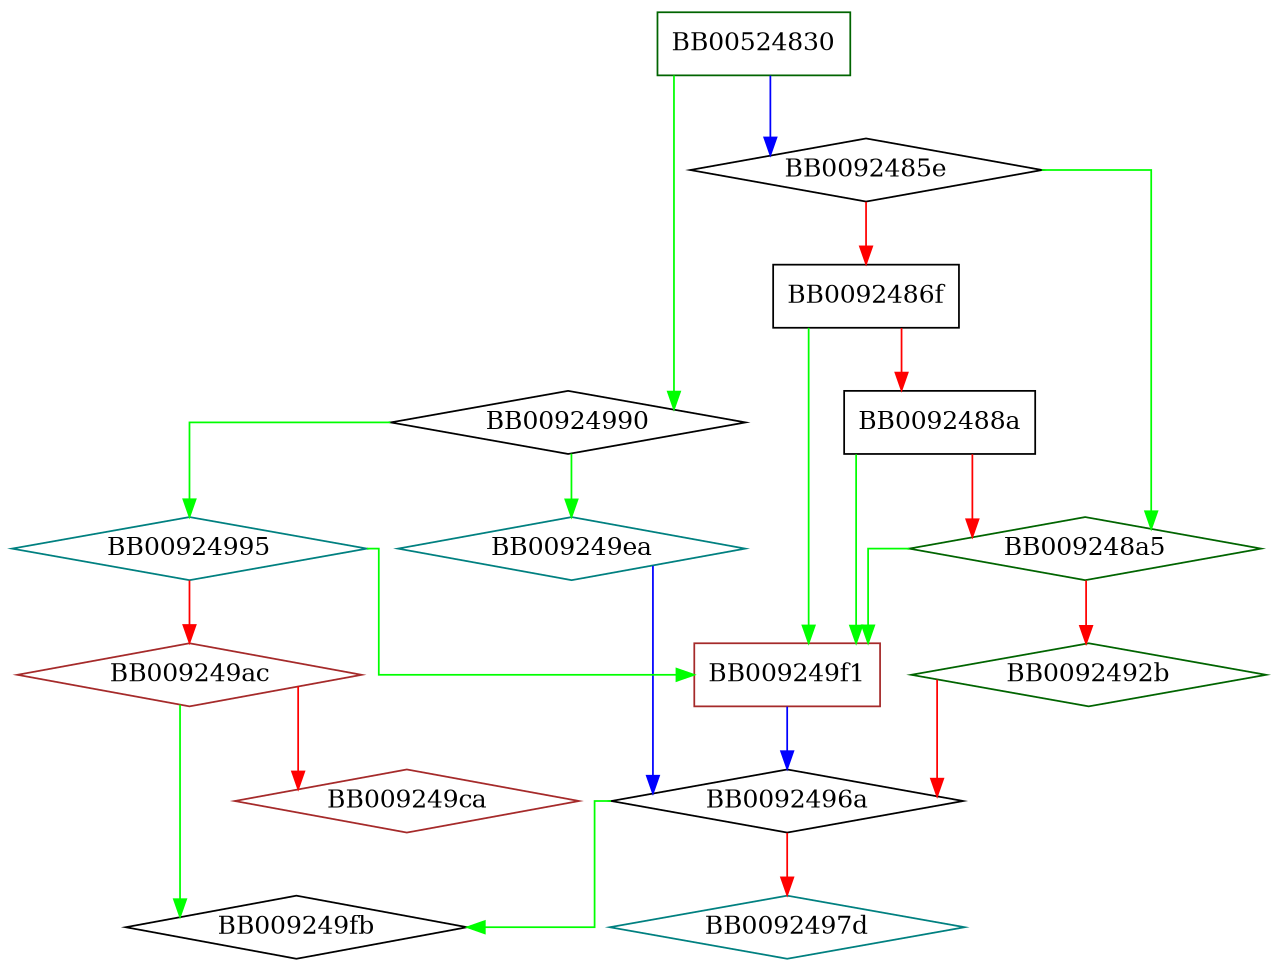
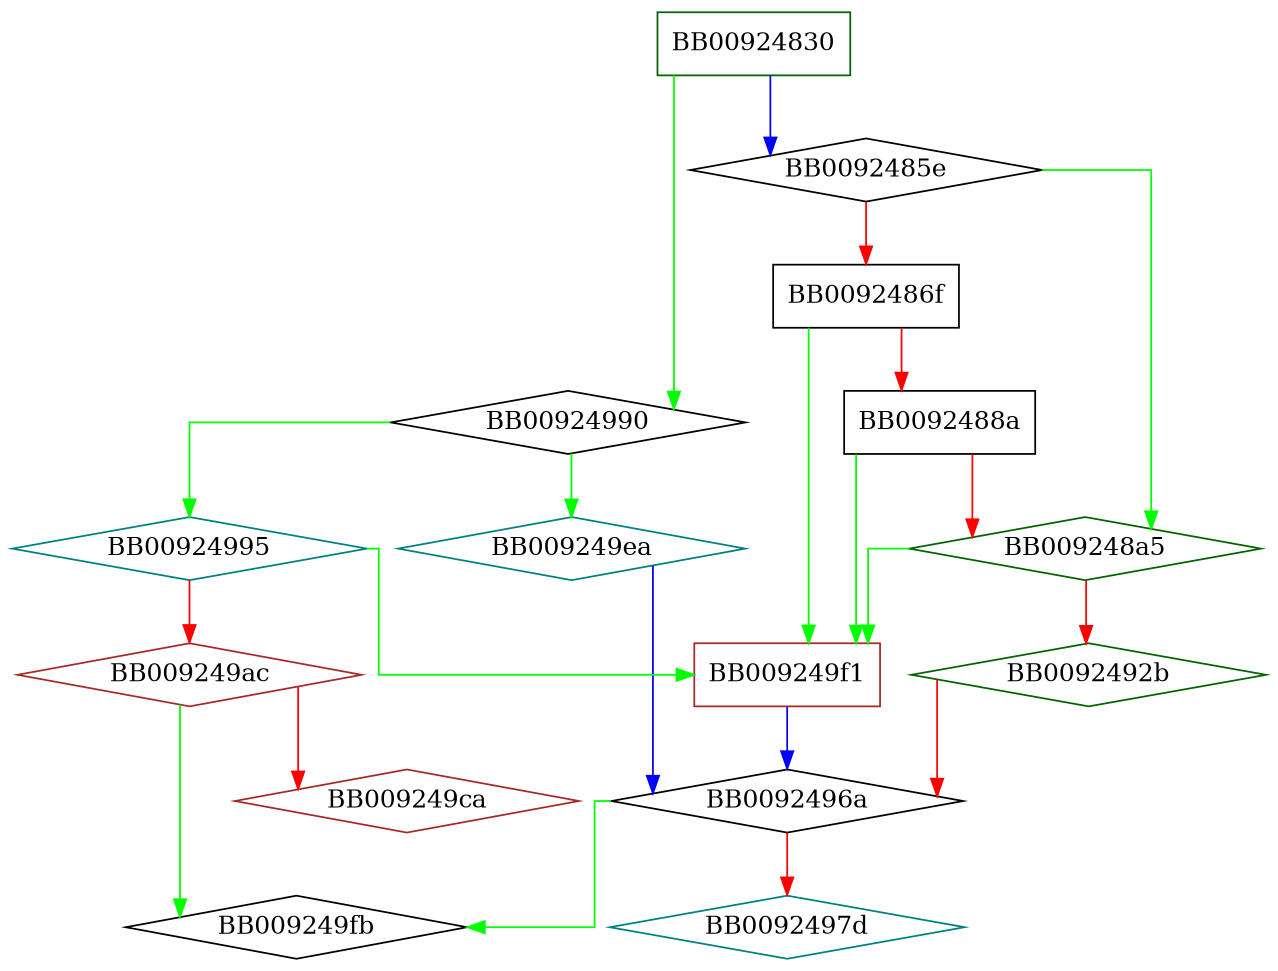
node "BB00524830": label "BB00524830" -> "BB00924830"
